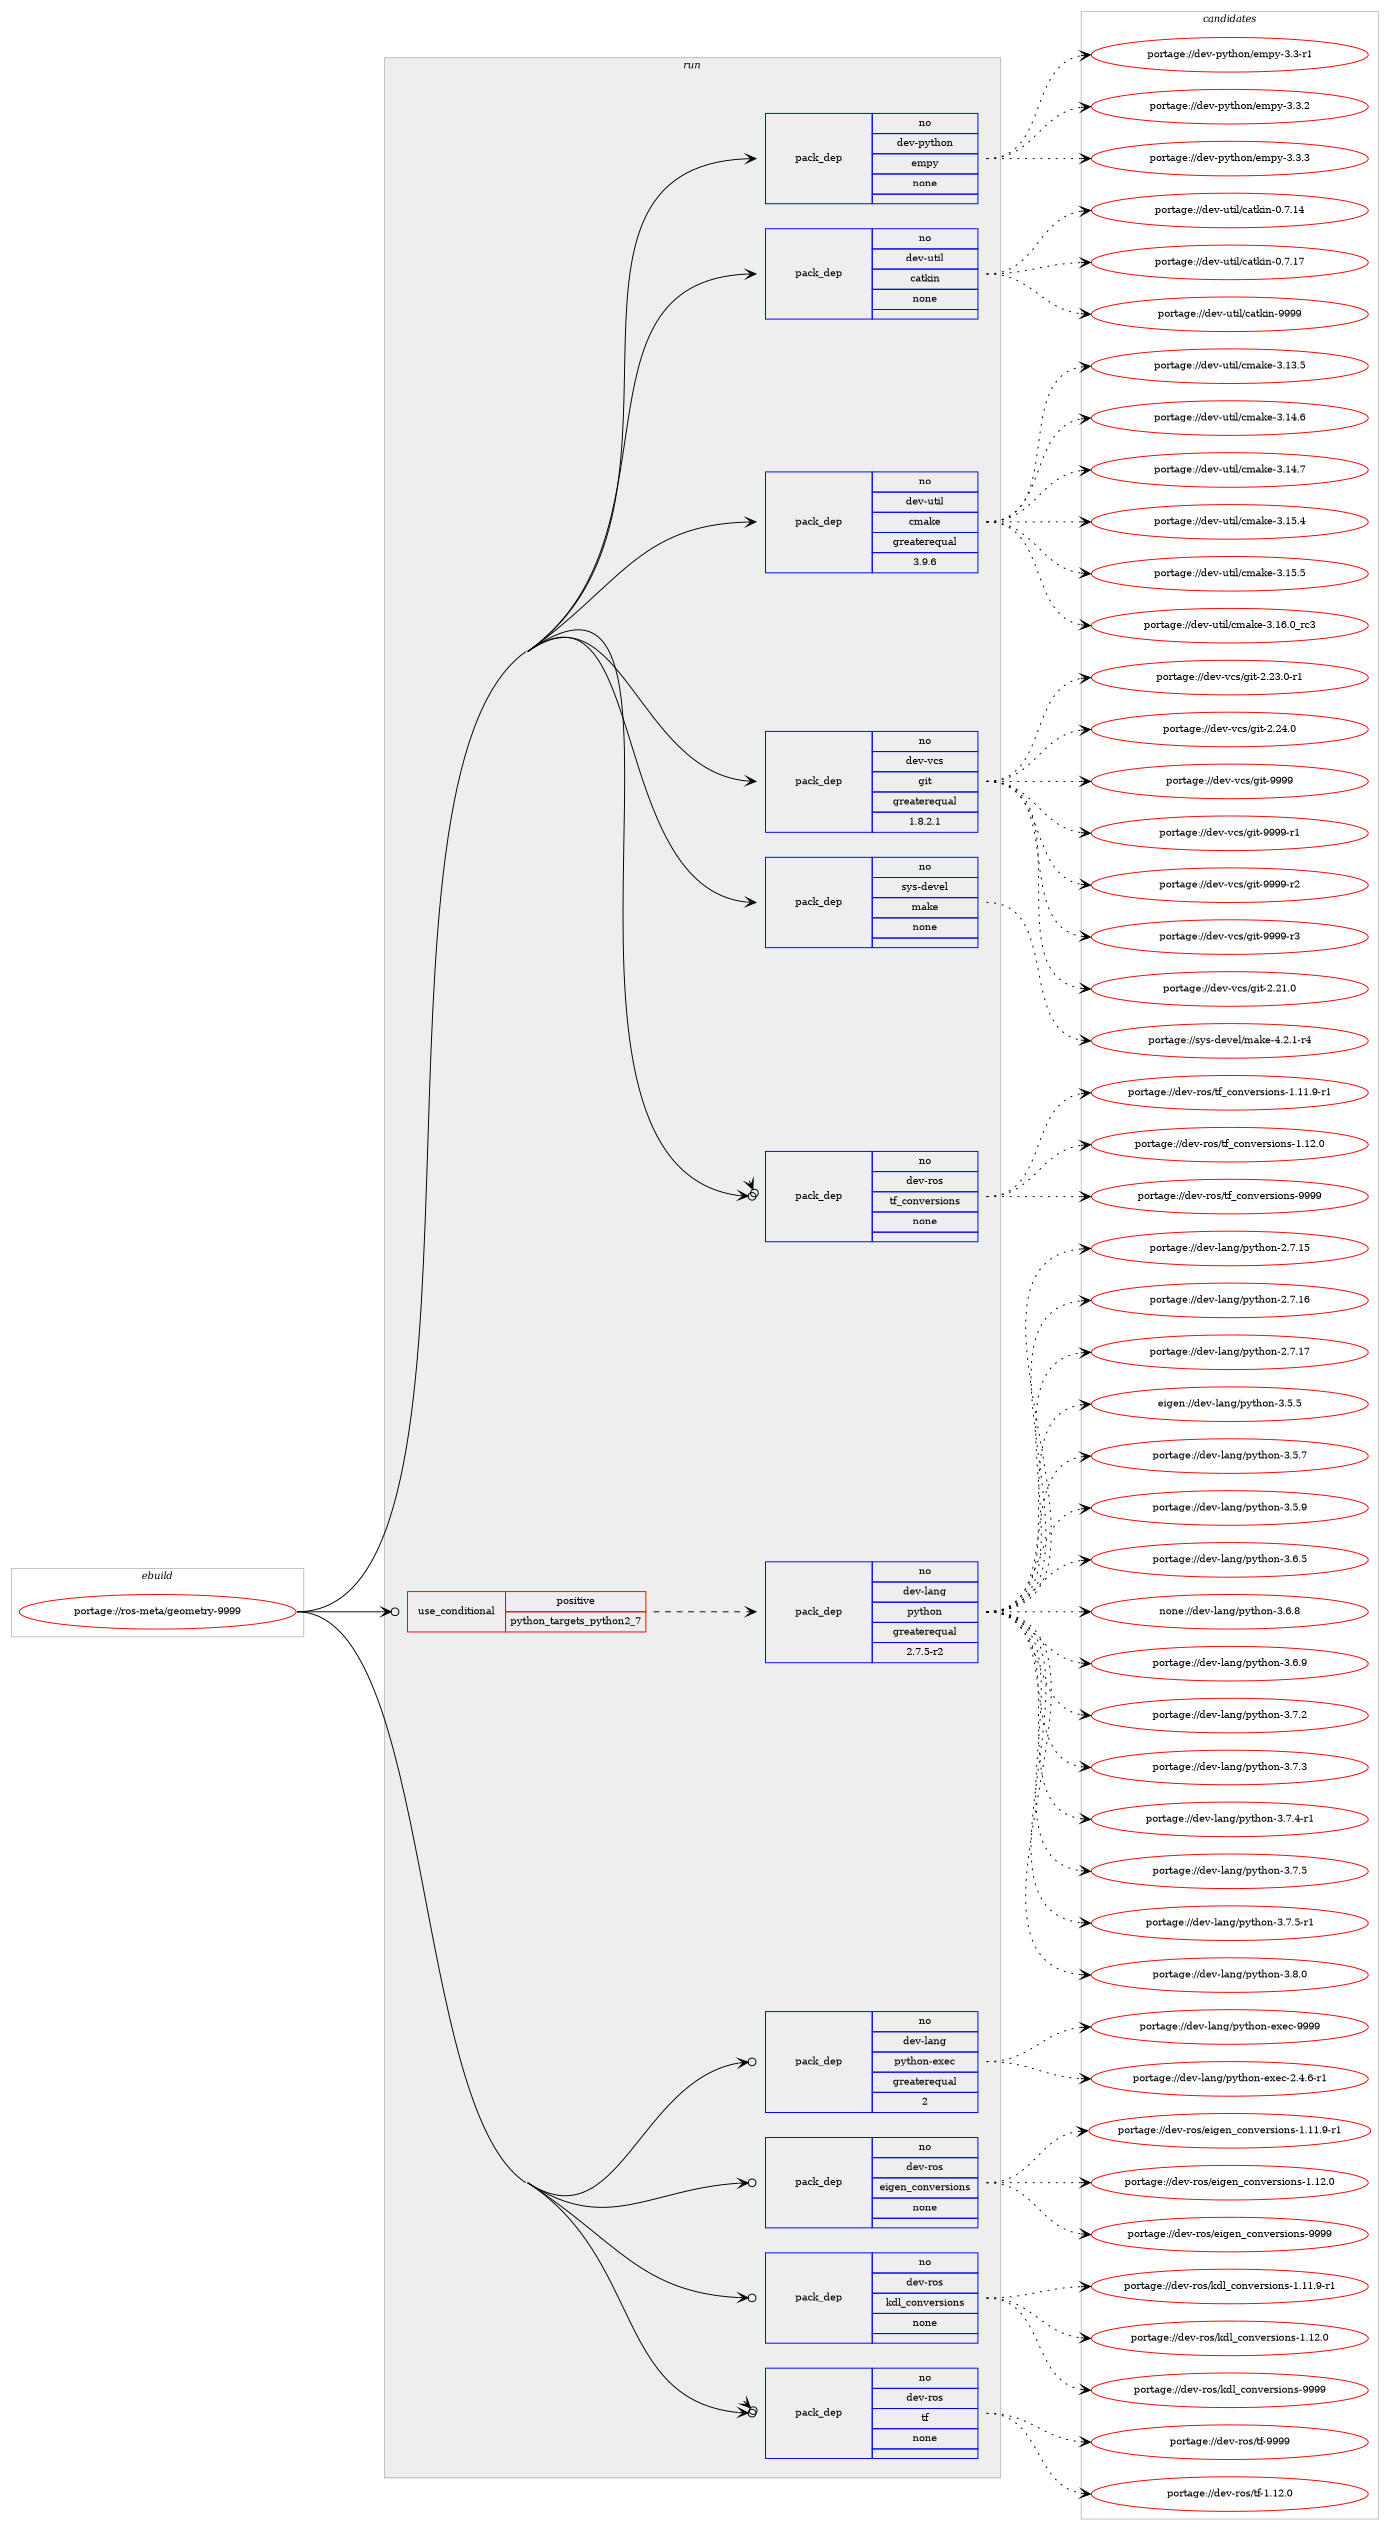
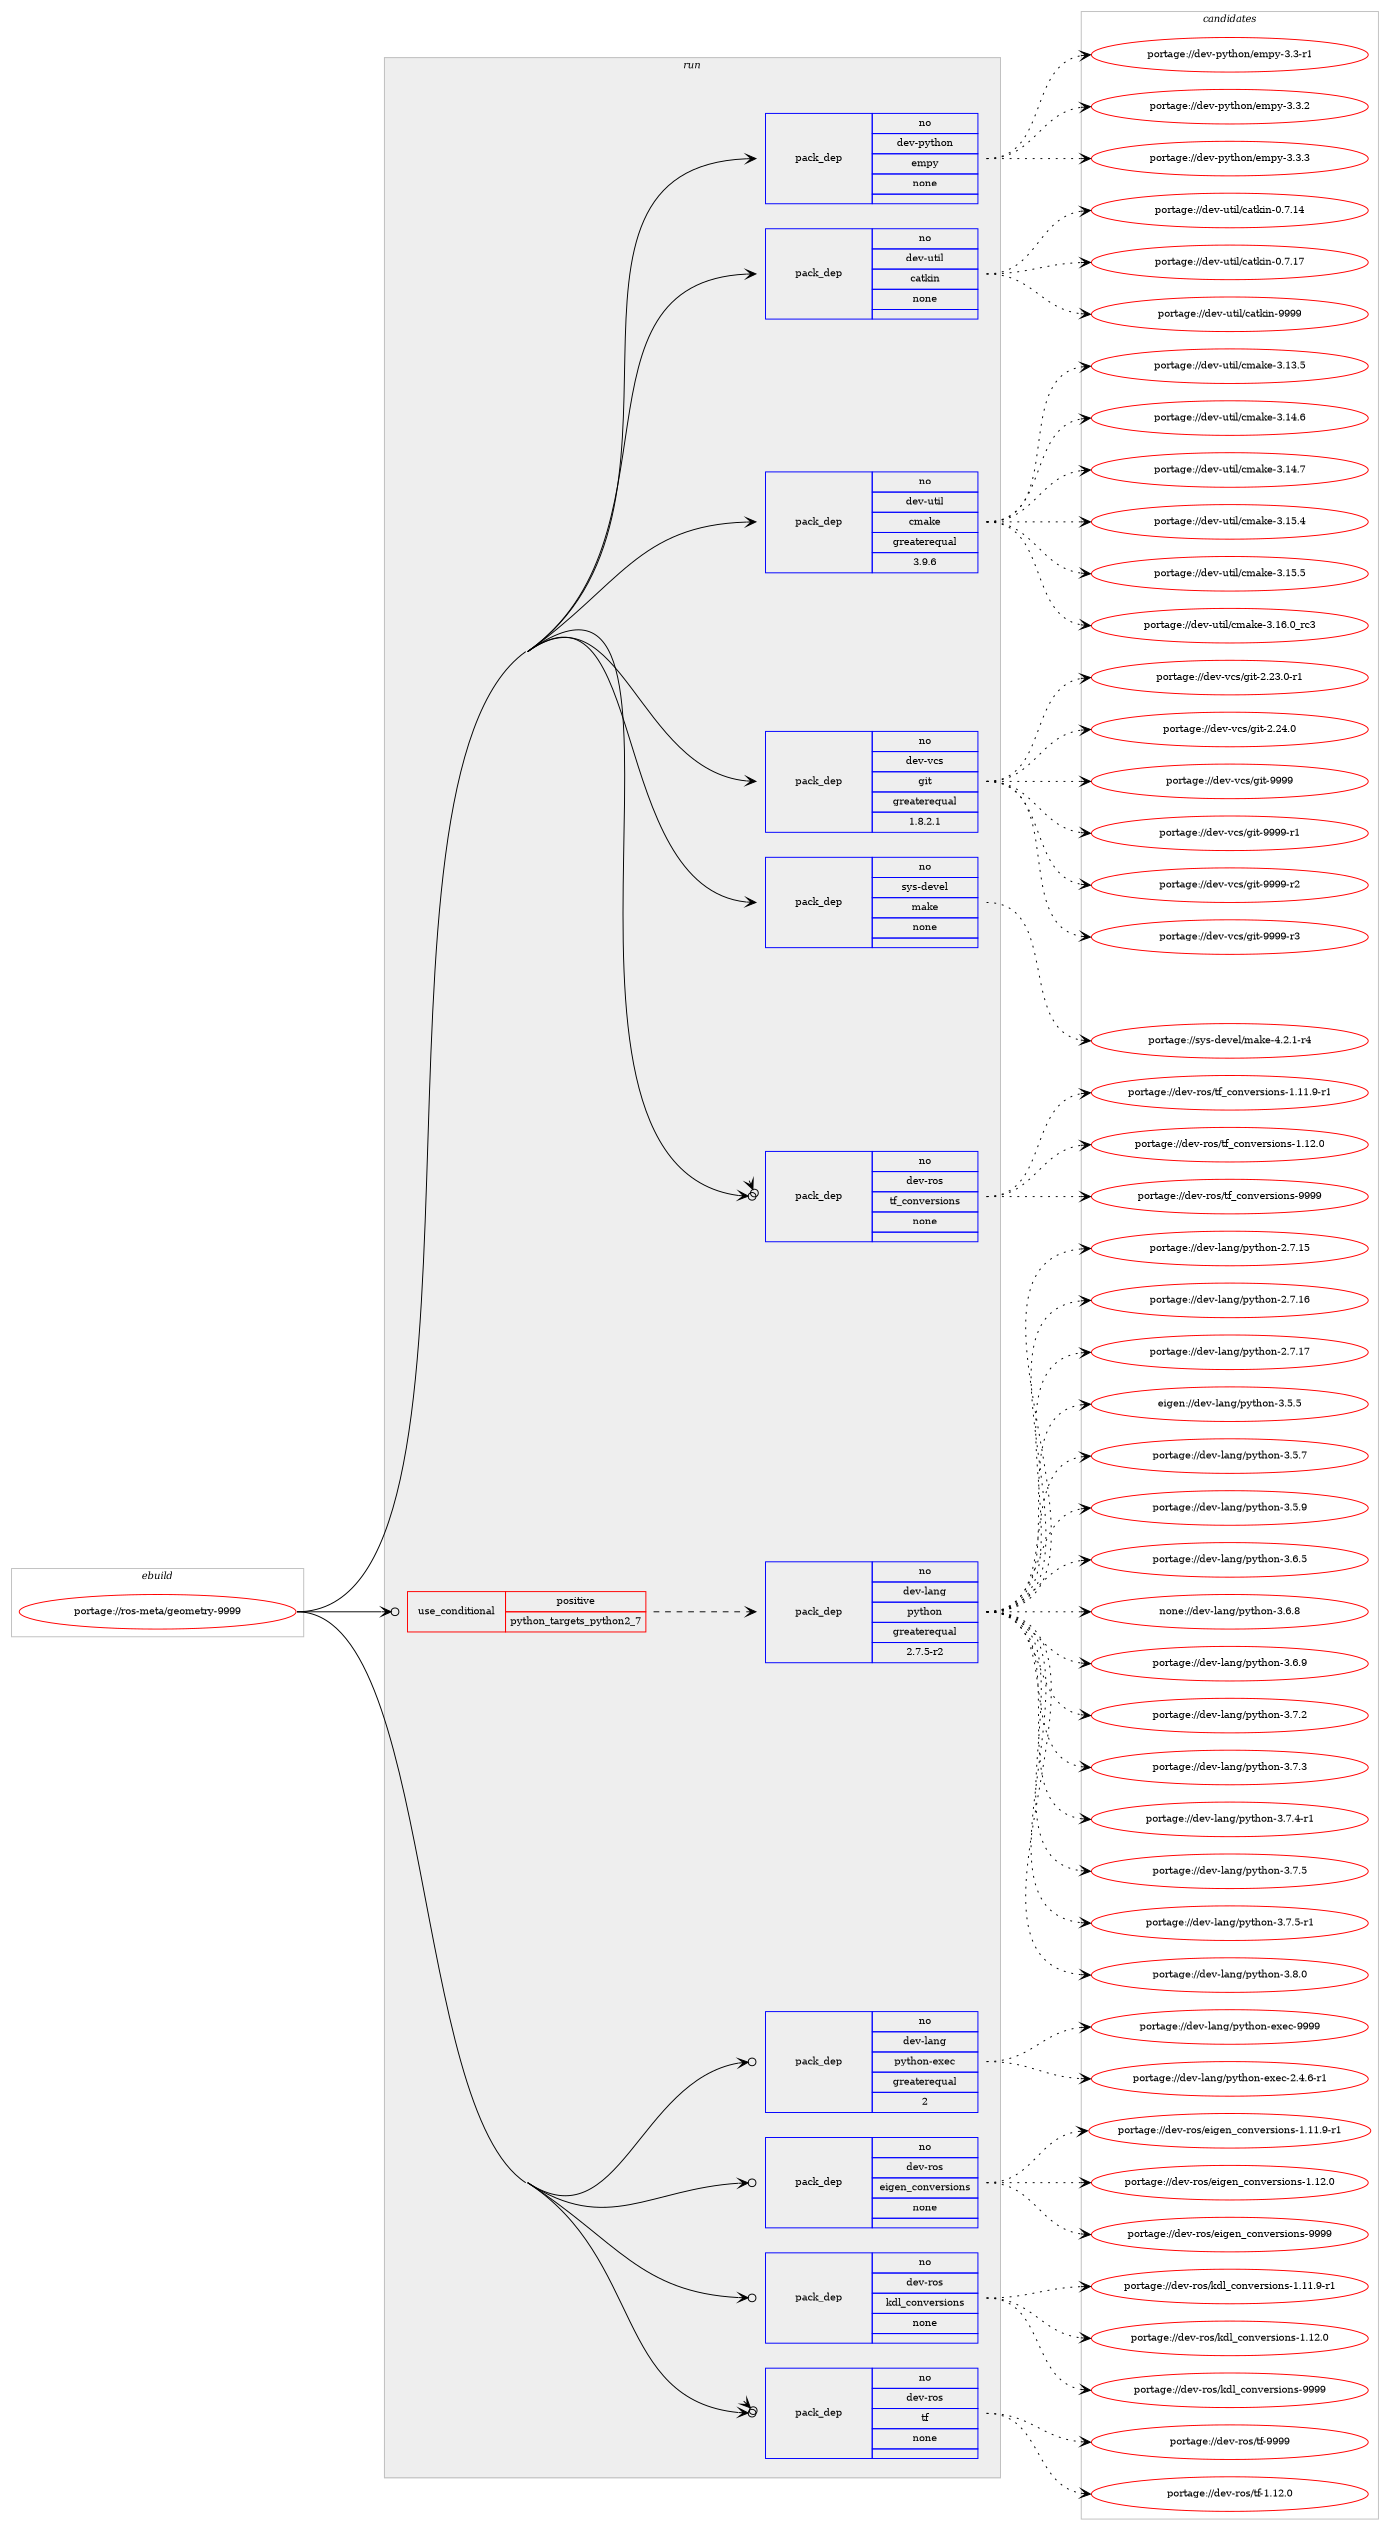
node "portage://dev-vcs/git-2.21.0": removed
